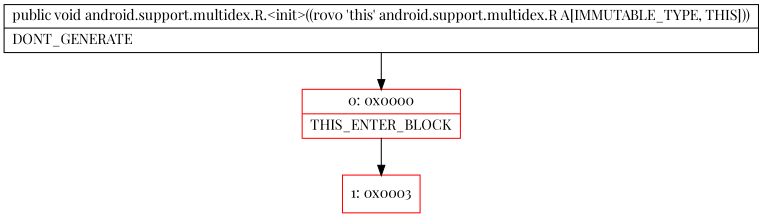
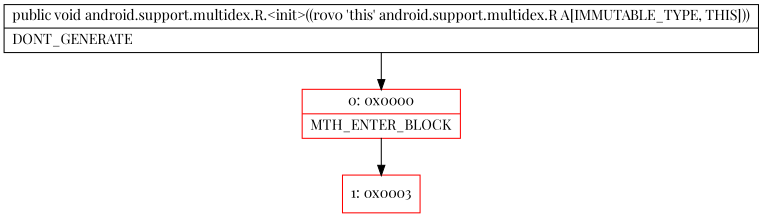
node "0: 0x0000": text "THIS_ENTER_BLOCK" -> "MTH_ENTER_BLOCK"
